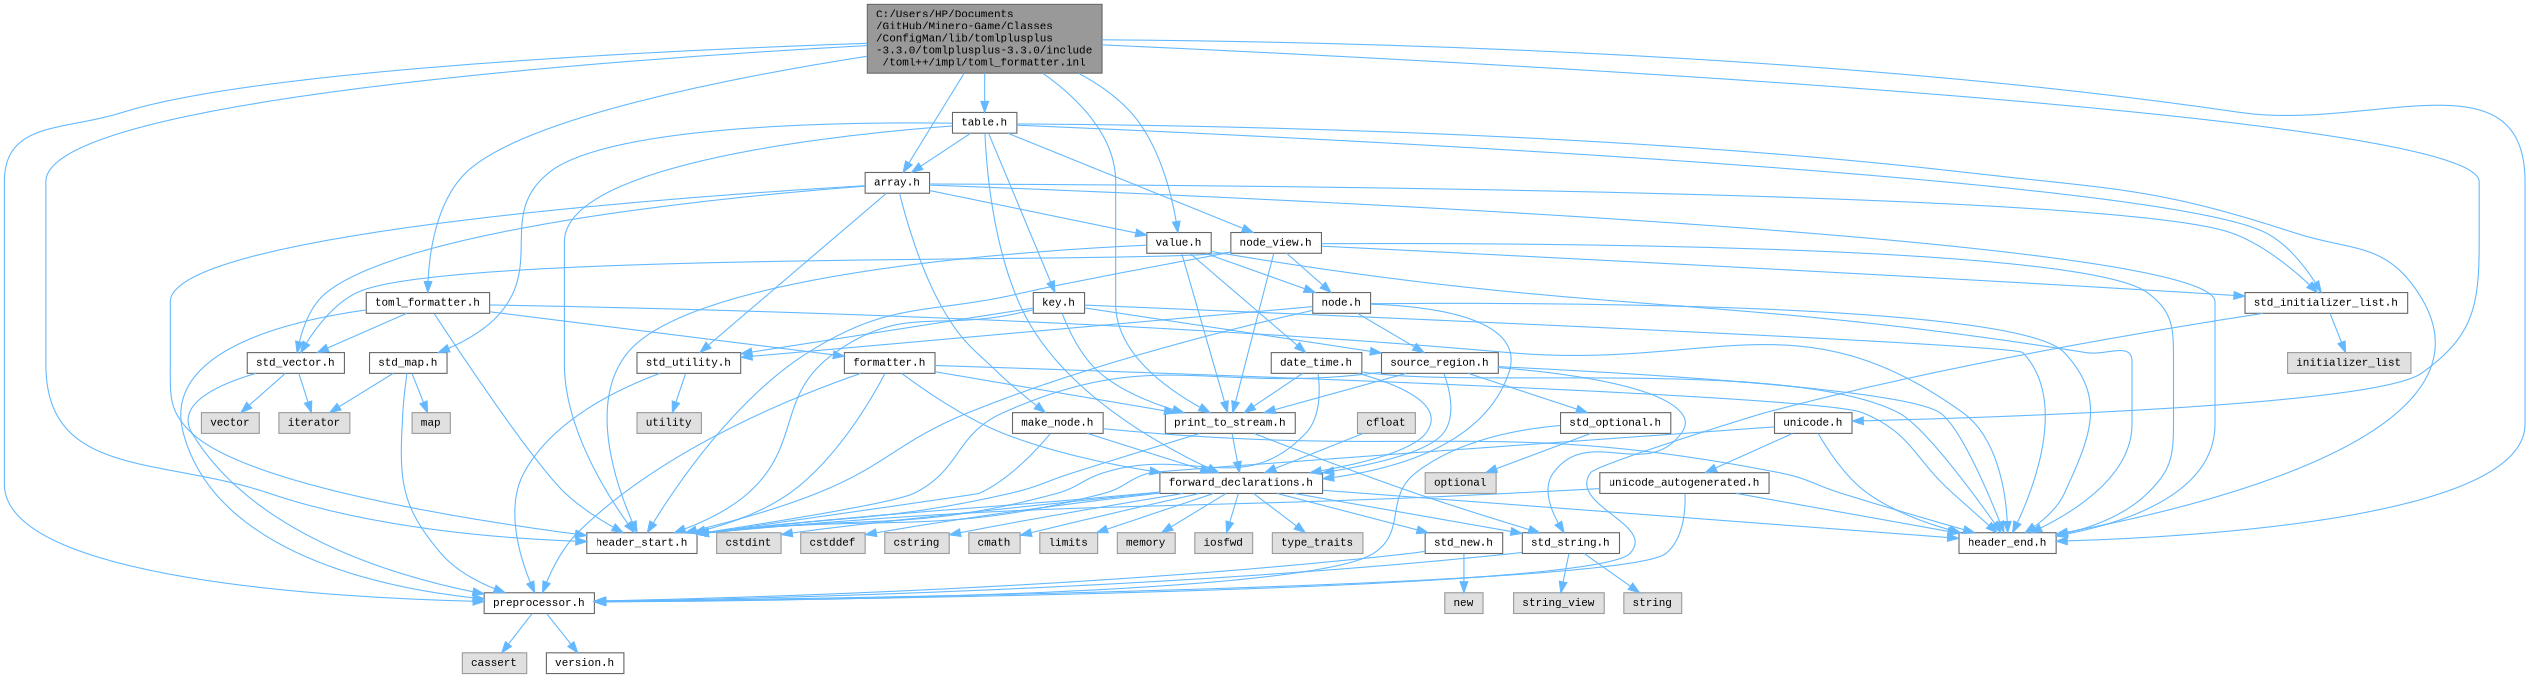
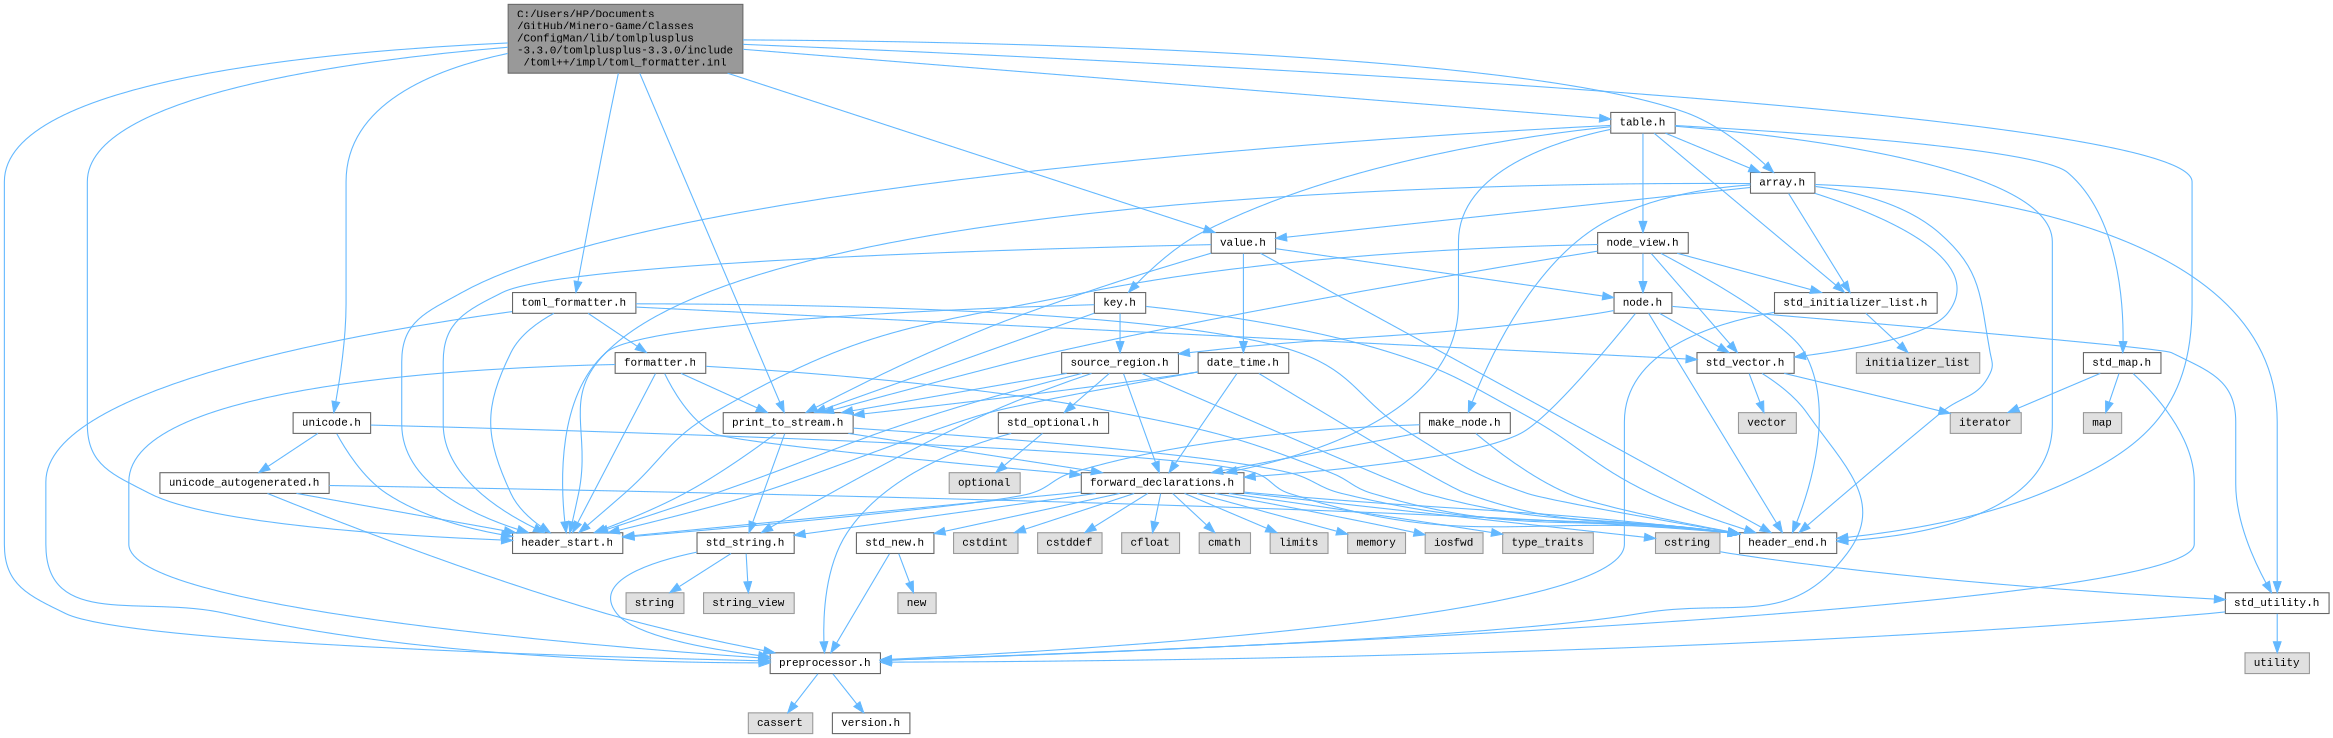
edge "key.h" -> "std_utility.h": now "cstring" -> "std_utility.h"
edge "node.h" -> "header_start.h": now "node.h" -> "std_vector.h"
edge "cfloat" -> "forward_declarations.h": reversed
edge "print_to_stream.h" -> "header_end.h": added
